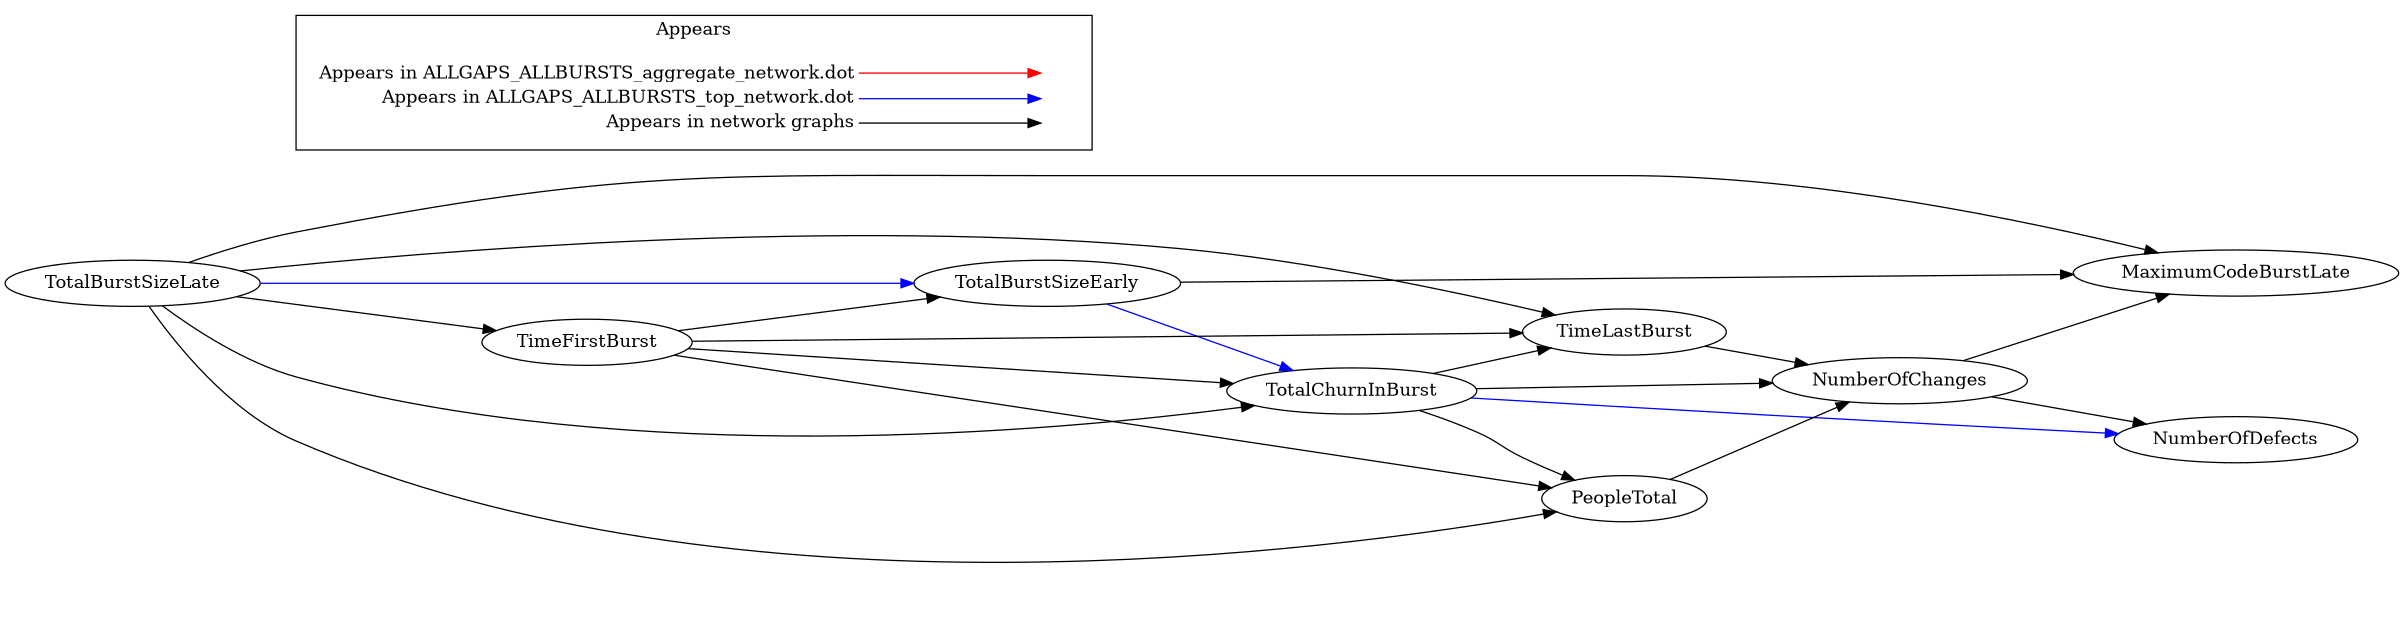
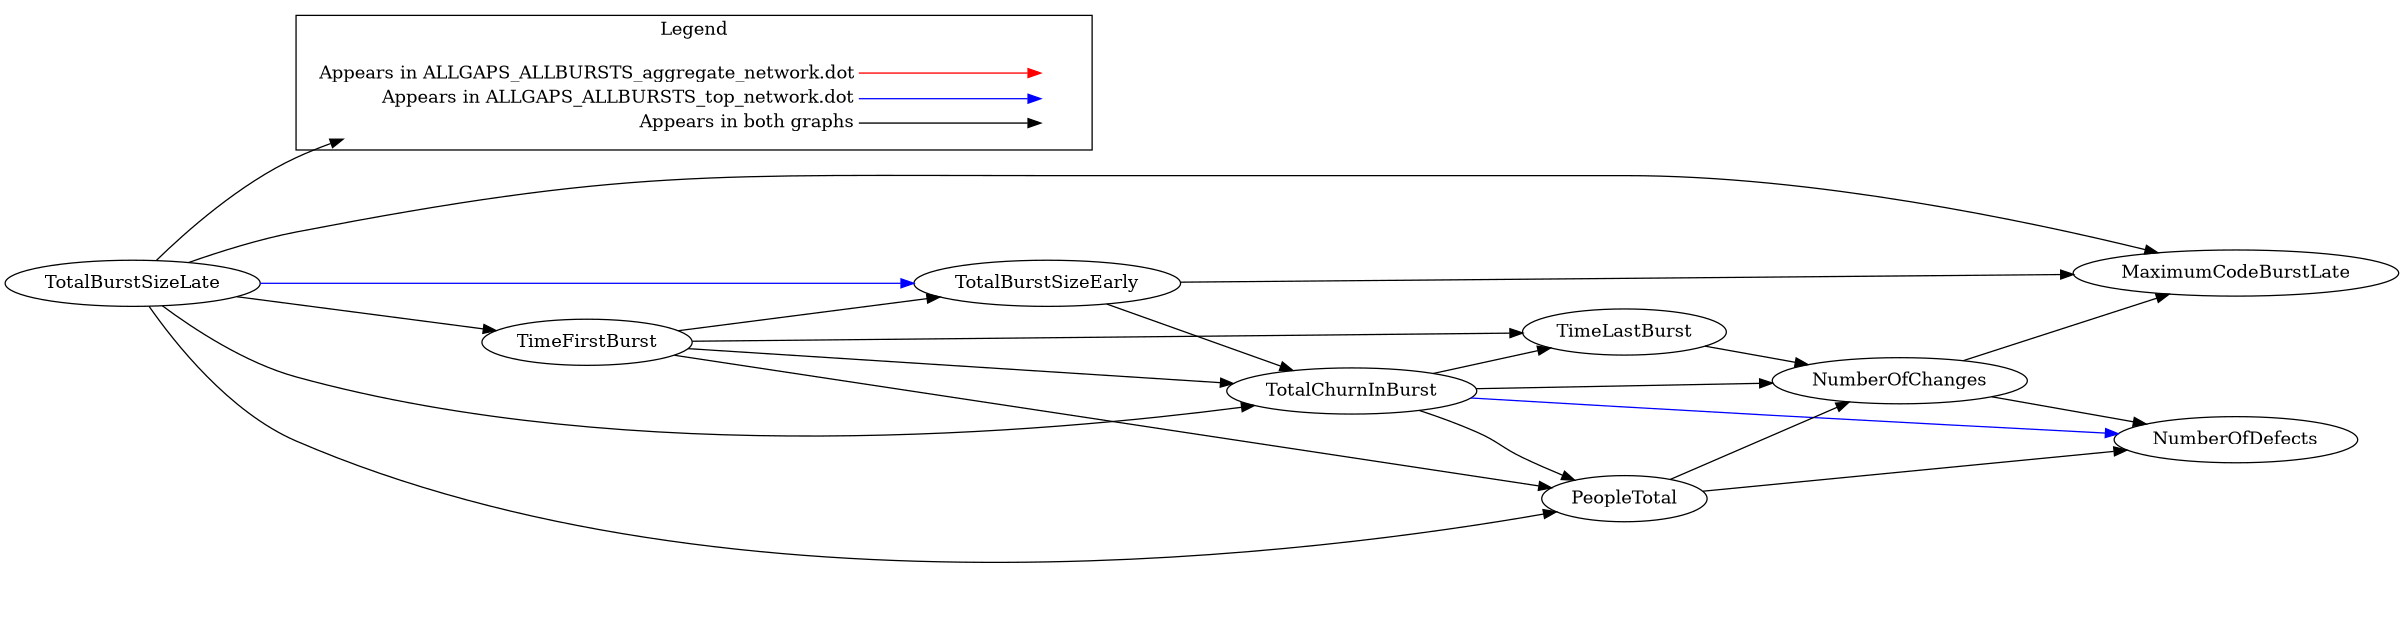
cluster "Appears": label "Appears" -> "Legend"
node "Appears in ALLGAPS_ALLBURSTS_aggregate_network.dot": text "Appears in network graphs" -> "Appears in both graphs"
edge "TotalBurstSizeLate" -> "TimeLastBurst": now "TotalBurstSizeLate" -> "Appears in ALLGAPS_ALLBURSTS_aggregate_network.dot"
edge "TotalBurstSizeEarly" -> "TotalChurnInBurst": color blue -> black
edge "PeopleTotal" -> "NumberOfDefects": added
